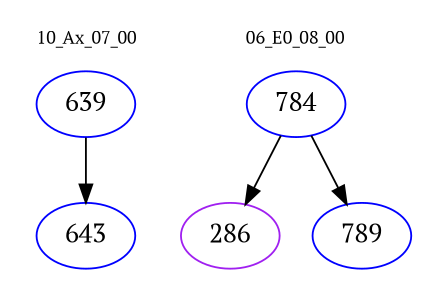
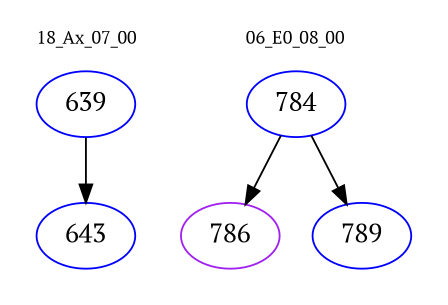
cluster "10_Ax_07_00": label "10_Ax_07_00" -> "18_Ax_07_00"
node "286": label "286" -> "786"
